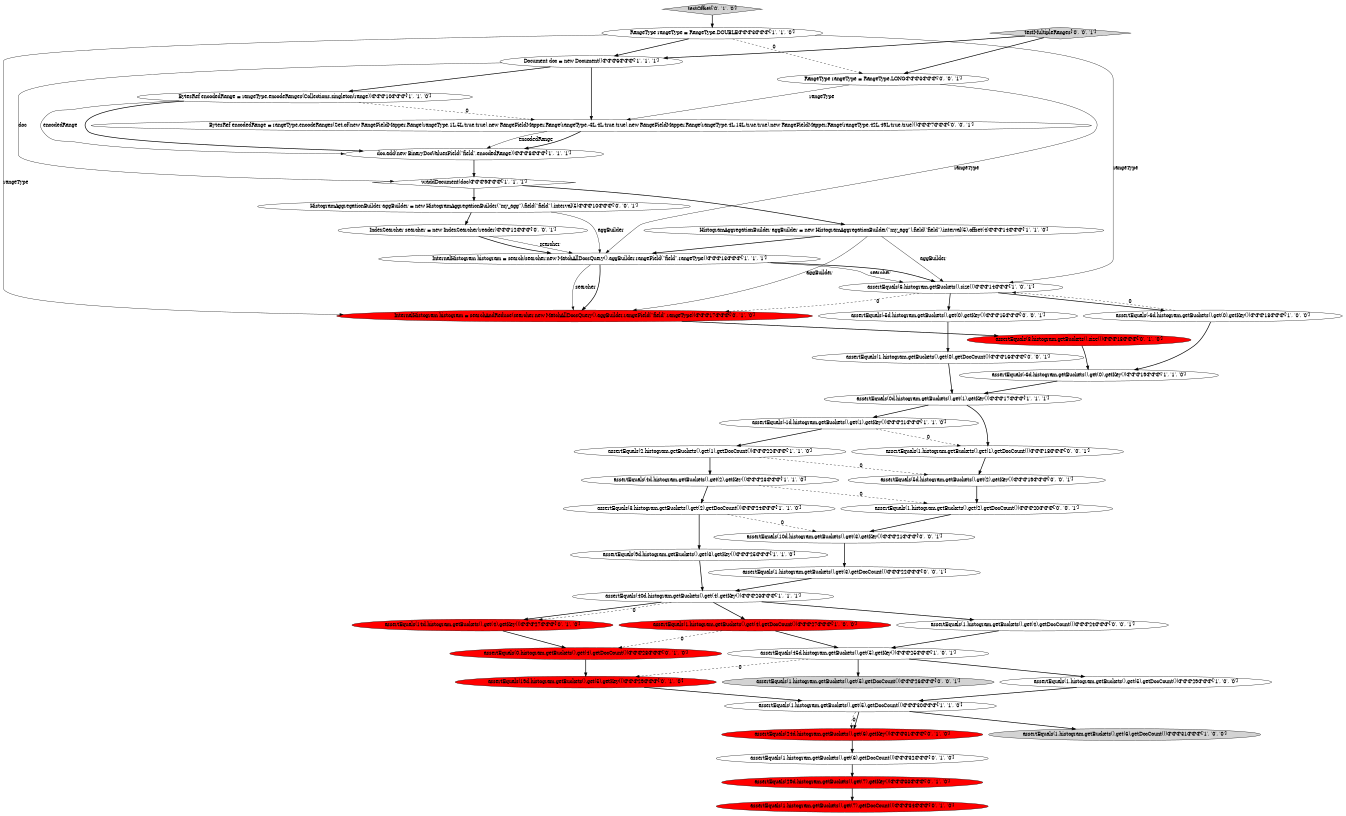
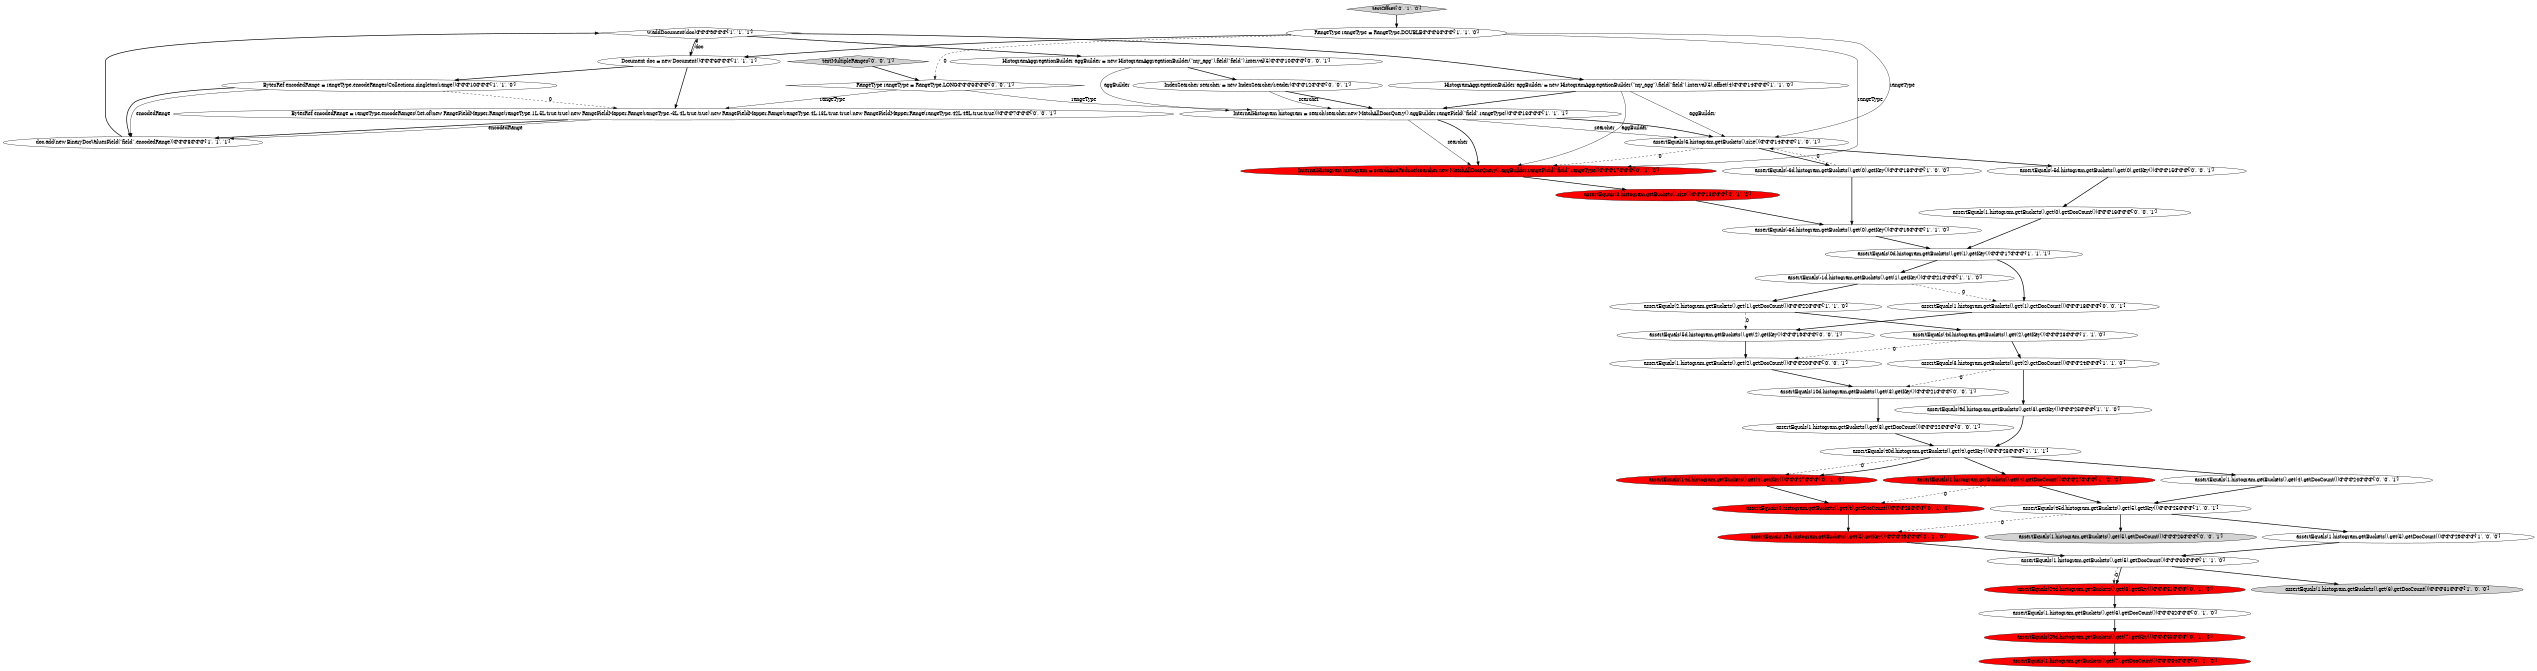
edge "testMultipleRanges['0', '0', '1']" -> "Document doc = new Document()@@@6@@@['1', '1', '1']": now "w.addDocument(doc)@@@9@@@['1', '1', '1']" -> "Document doc = new Document()@@@6@@@['1', '1', '1']"
node "RangeType rangeType = RangeType.LONG@@@3@@@['0', '0', '1']": shape ellipse -> diamond
